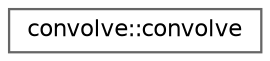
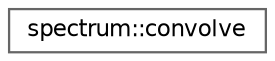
node "convolve::convolve": label "convolve::convolve" -> "spectrum::convolve"
